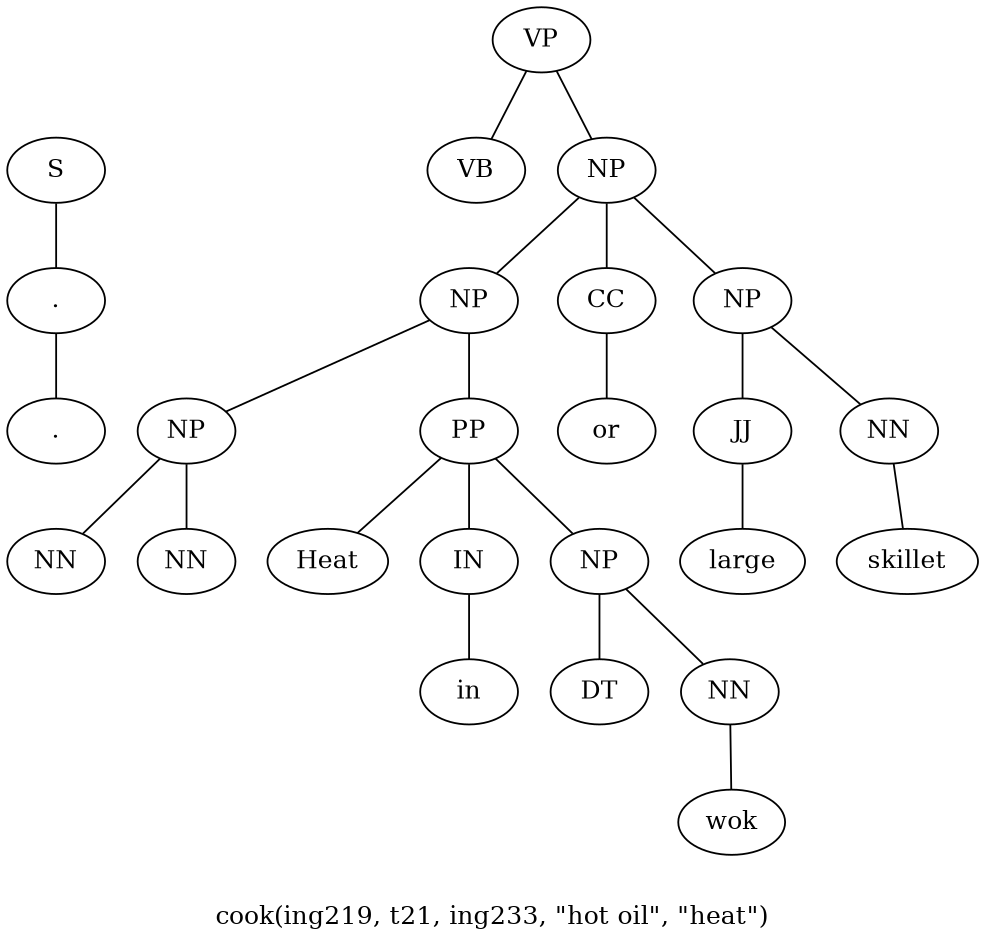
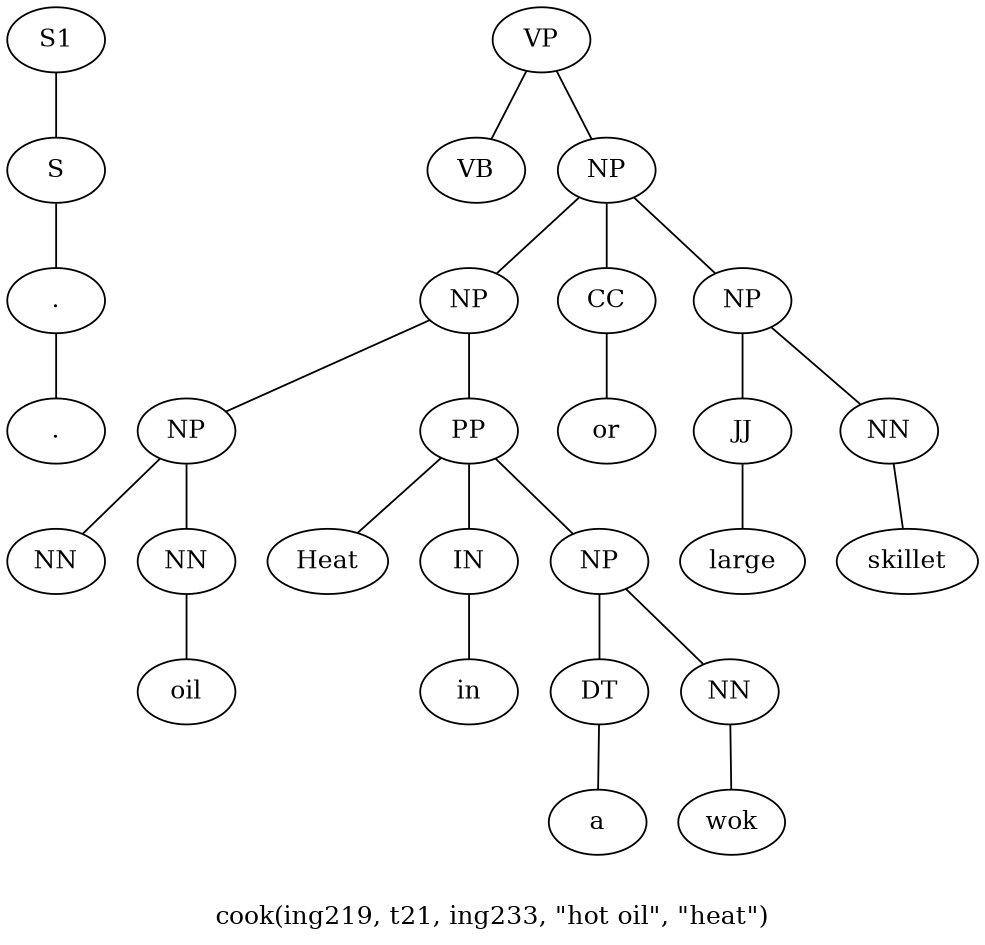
node "S1": added
node "oil": added
node "a": added
